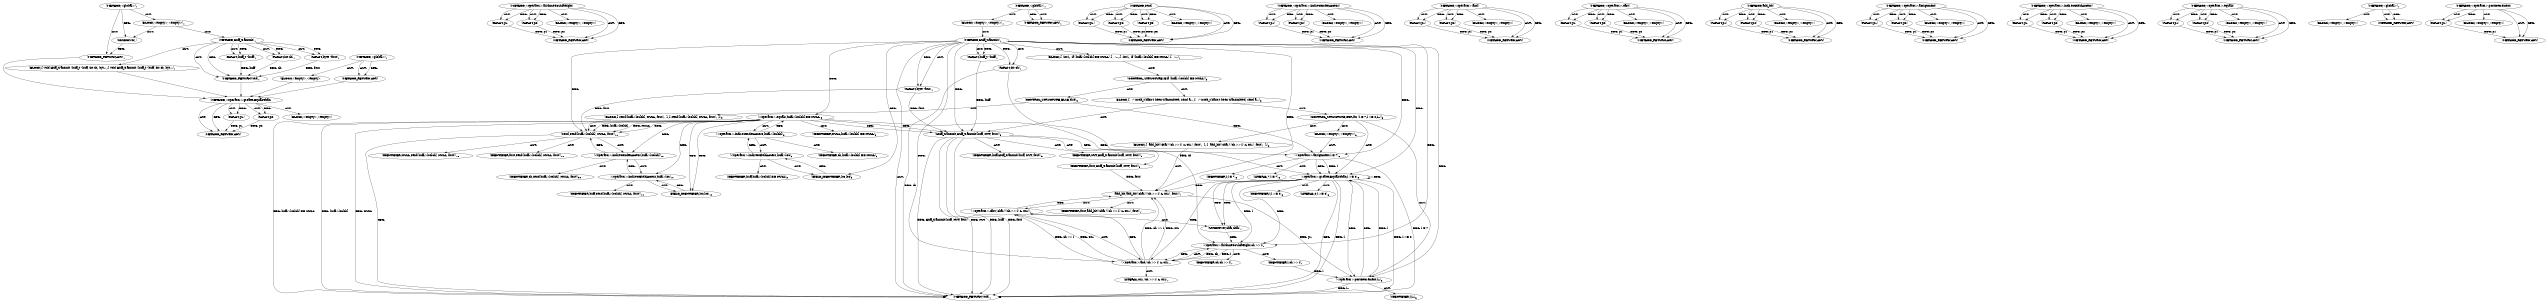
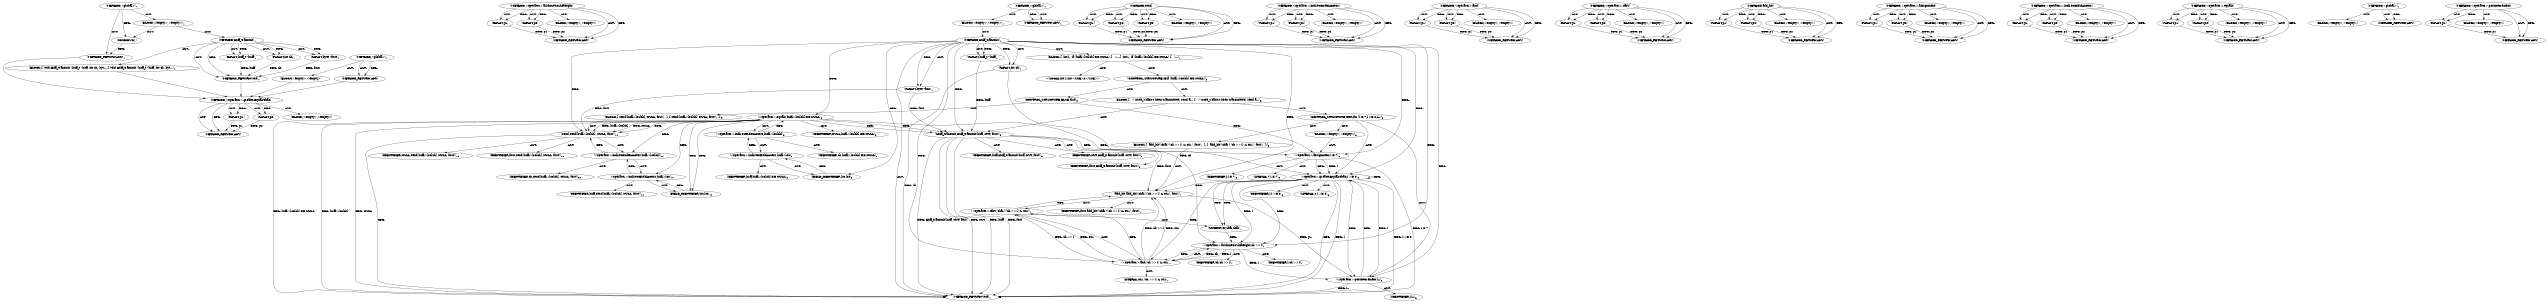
node "<(LOCAL,int i: int)<SUB>2</SUB>>": added
edge "(IDENTIFIER,fout,Huff_transmit(huff, NYT, fout))" -> "(add_bit,add_bit((char)((ch >> i) & 0x1), fout))": now "(Huff_transmit,Huff_transmit(huff, NYT, fout))" -> "(add_bit,add_bit((char)((ch >> i) & 0x1), fout))"
edge "(IDENTIFIER,i,ch >> i)" -> "(<operator>.postDecrement,i--)": now "(<operator>.arithmeticShiftRight,ch >> i)" -> "(<operator>.postDecrement,i--)"
